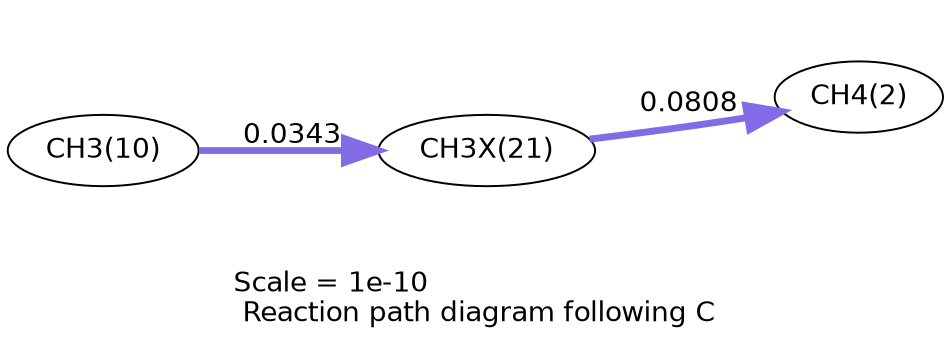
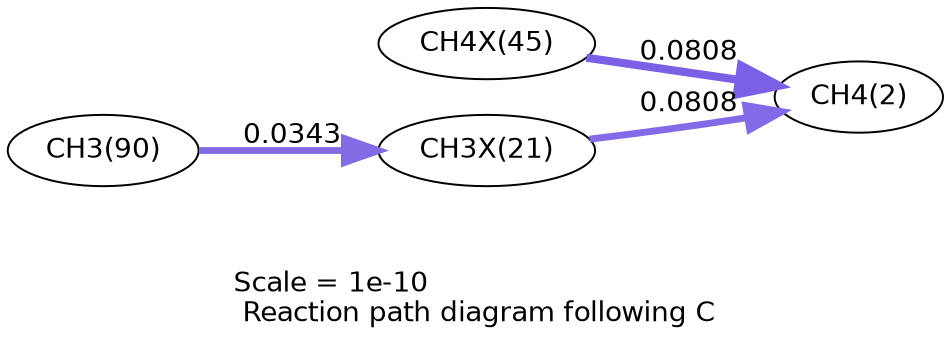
node "CH4X(45)": added
node "CH3(10)": label "CH3(10)" -> "CH3(90)"
